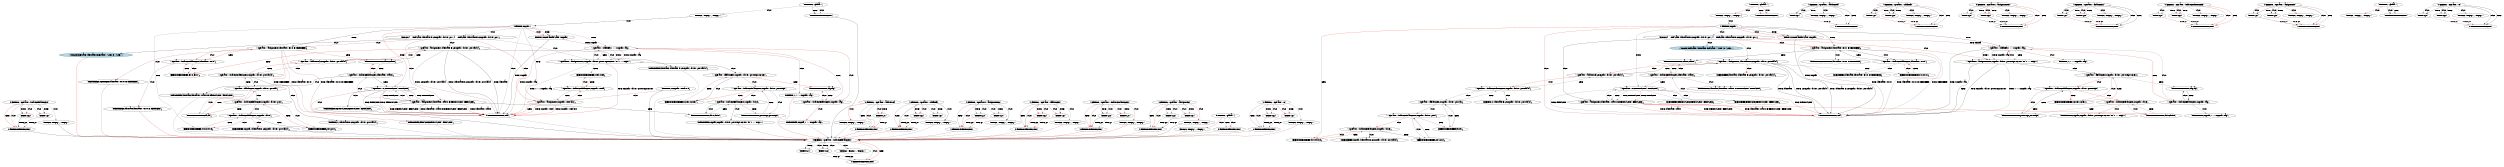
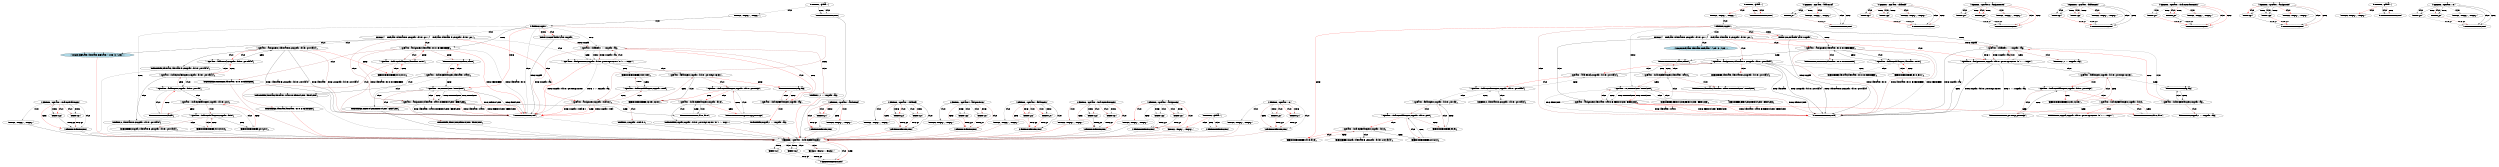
edge "(<operator>.indirectFieldAccess,ncq_tfs->used)" -> "(FIELD_IDENTIFIER,used,used)": label "AST: " -> "ABRT: "
edge "(FIELD_IDENTIFIER,used,used)" -> "(<operator>.indirectFieldAccess,ncq_tfs->used)": color red -> black
edge "(LITERAL,0,ncq_tfs->used = 0)" -> "(<operator>.assignment,ncq_tfs->used = 0)": reversed
